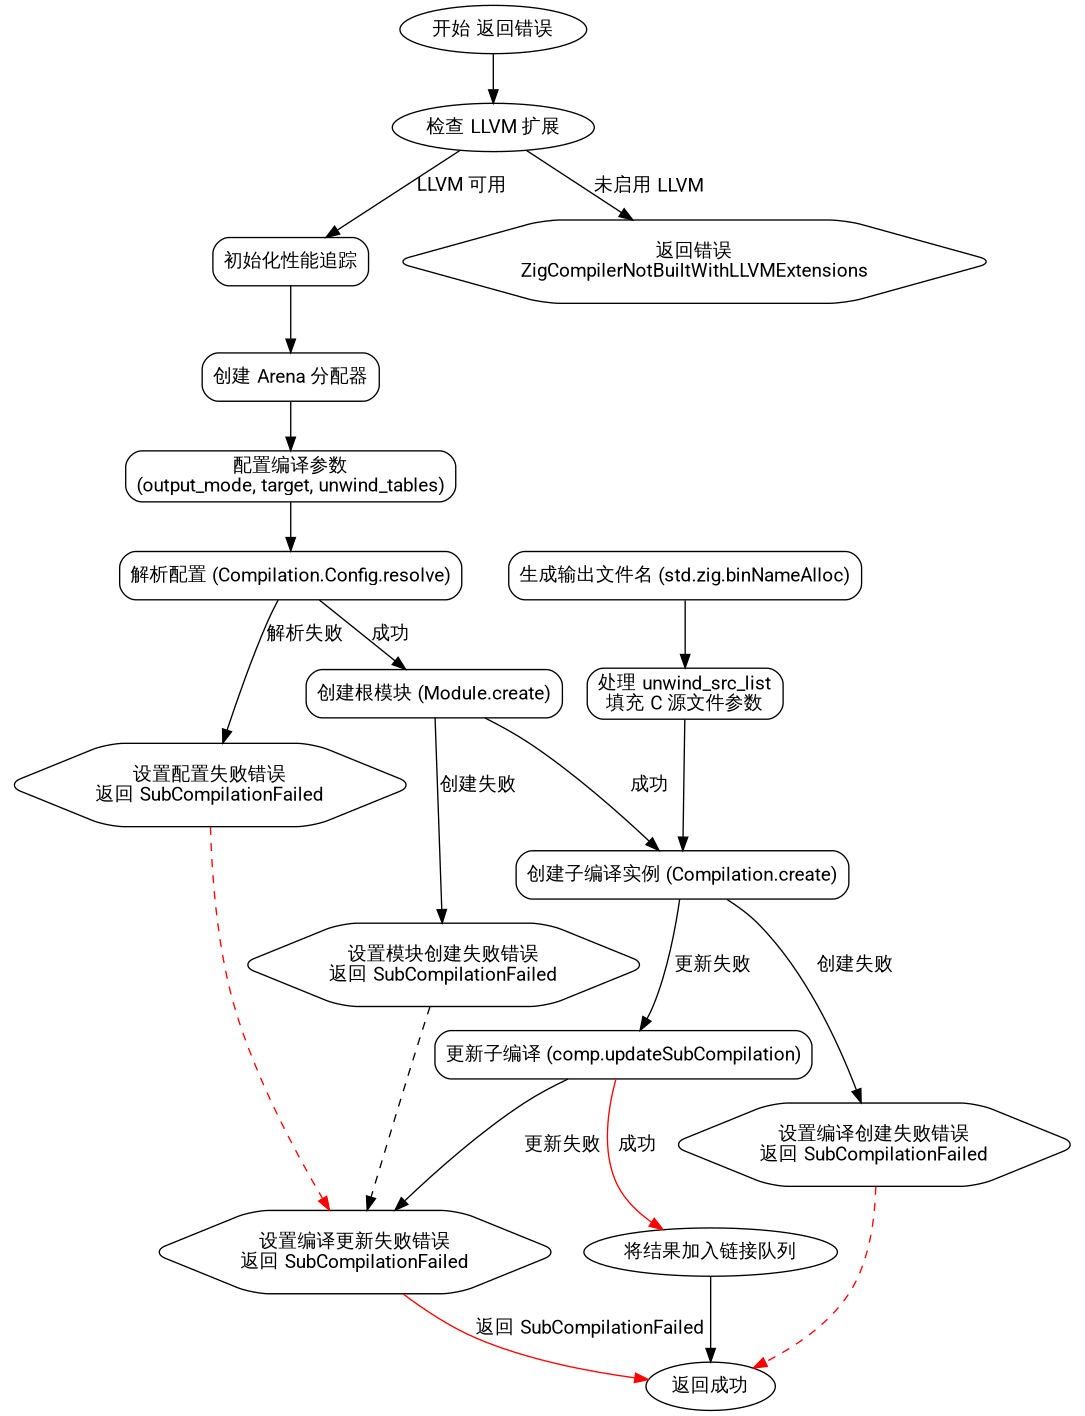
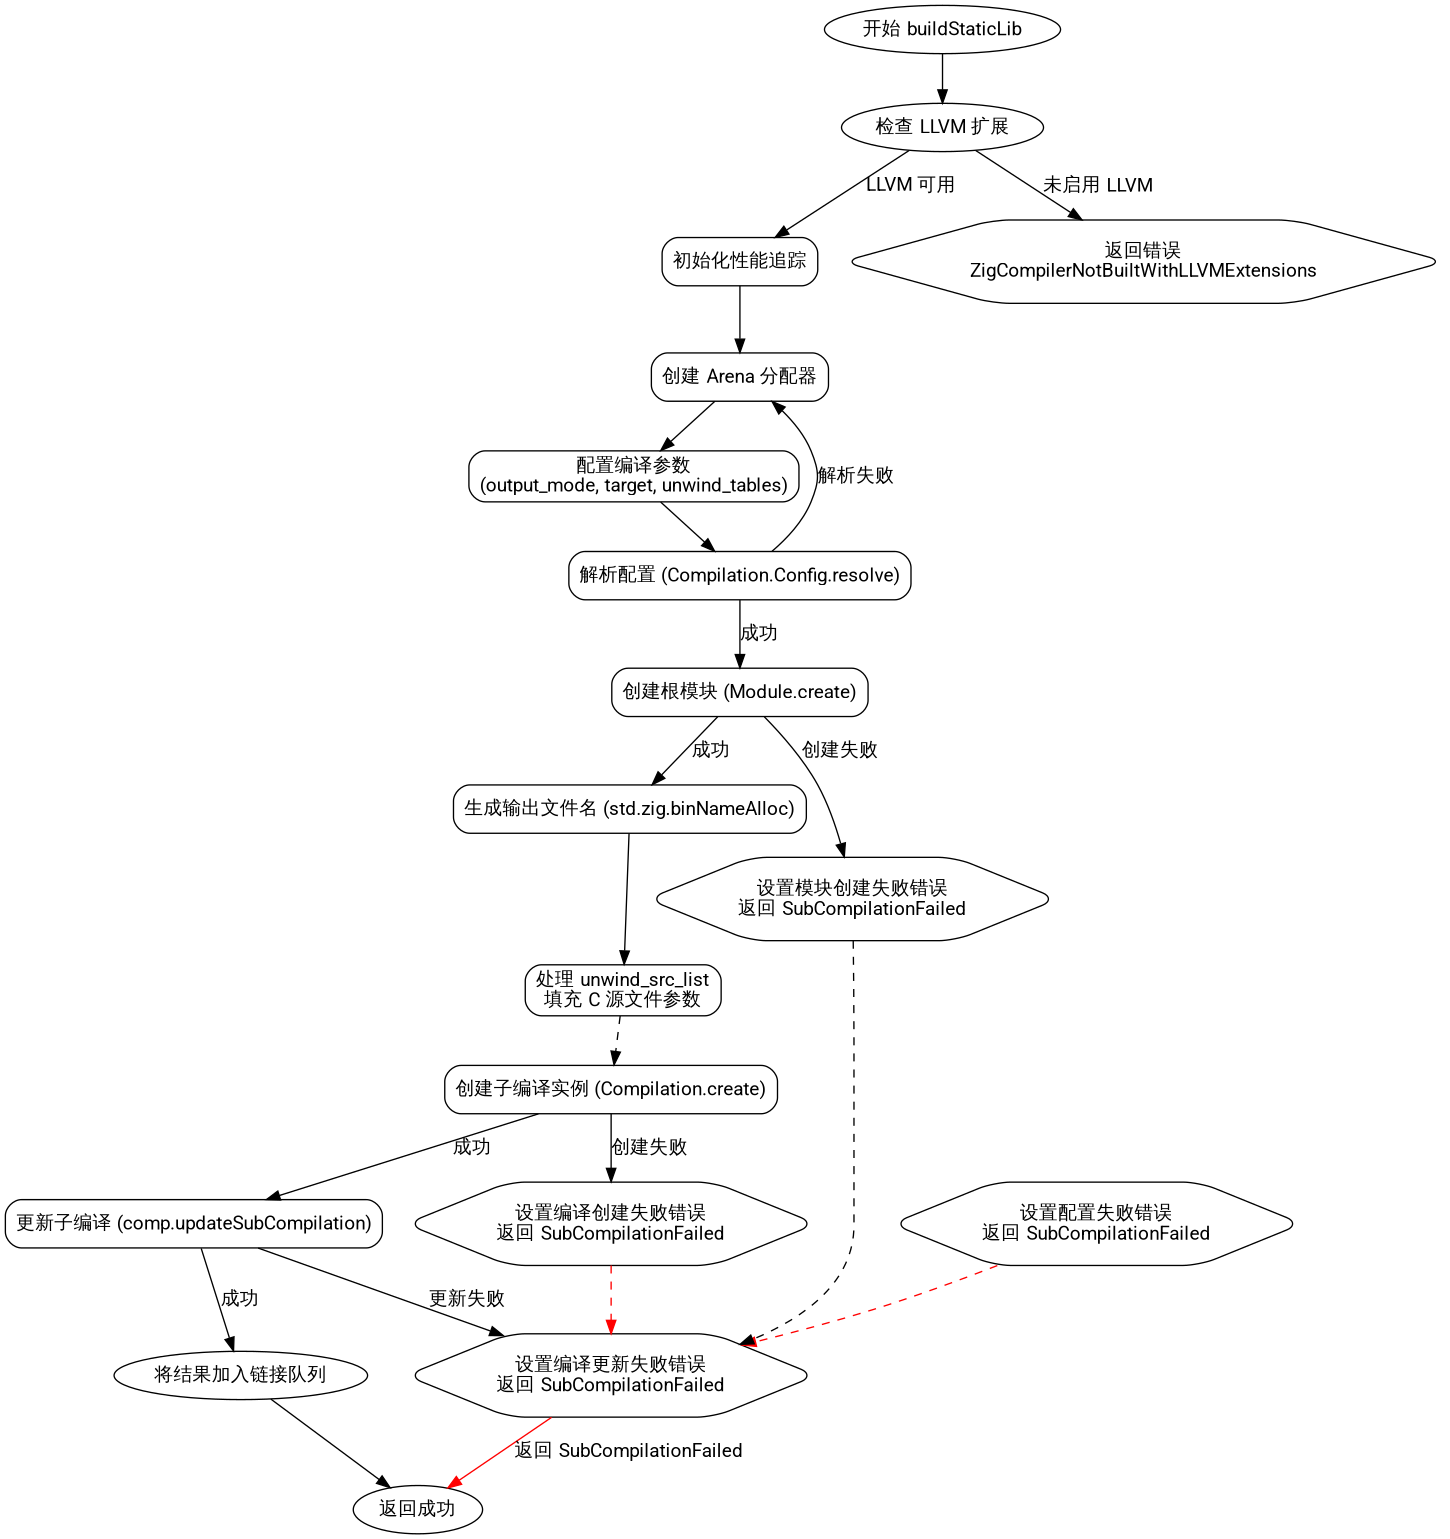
node "开始 返回错误": label "开始 返回错误" -> "开始 buildStaticLib"
edge "解析配置 (Compilation.Config.resolve)" -> "设置配置失败错误 返回 SubCompilationFailed": now "解析配置 (Compilation.Config.resolve)" -> "创建 Arena 分配器"
edge "创建根模块 (Module.create)" -> "创建子编译实例 (Compilation.create)": now "创建根模块 (Module.create)" -> "生成输出文件名 (std.zig.binNameAlloc)"
edge "处理 unwind_src_list 填充 C 源文件参数" -> "创建子编译实例 (Compilation.create)": style solid -> dashed
edge "创建子编译实例 (Compilation.create)" -> "更新子编译 (comp.updateSubCompilation)": label "更新失败" -> "成功"
edge "更新子编译 (comp.updateSubCompilation)" -> "将结果加入链接队列": color red -> black
edge "设置编译创建失败错误 返回 SubCompilationFailed" -> "返回成功": now "设置编译创建失败错误 返回 SubCompilationFailed" -> "设置编译更新失败错误 返回 SubCompilationFailed"
